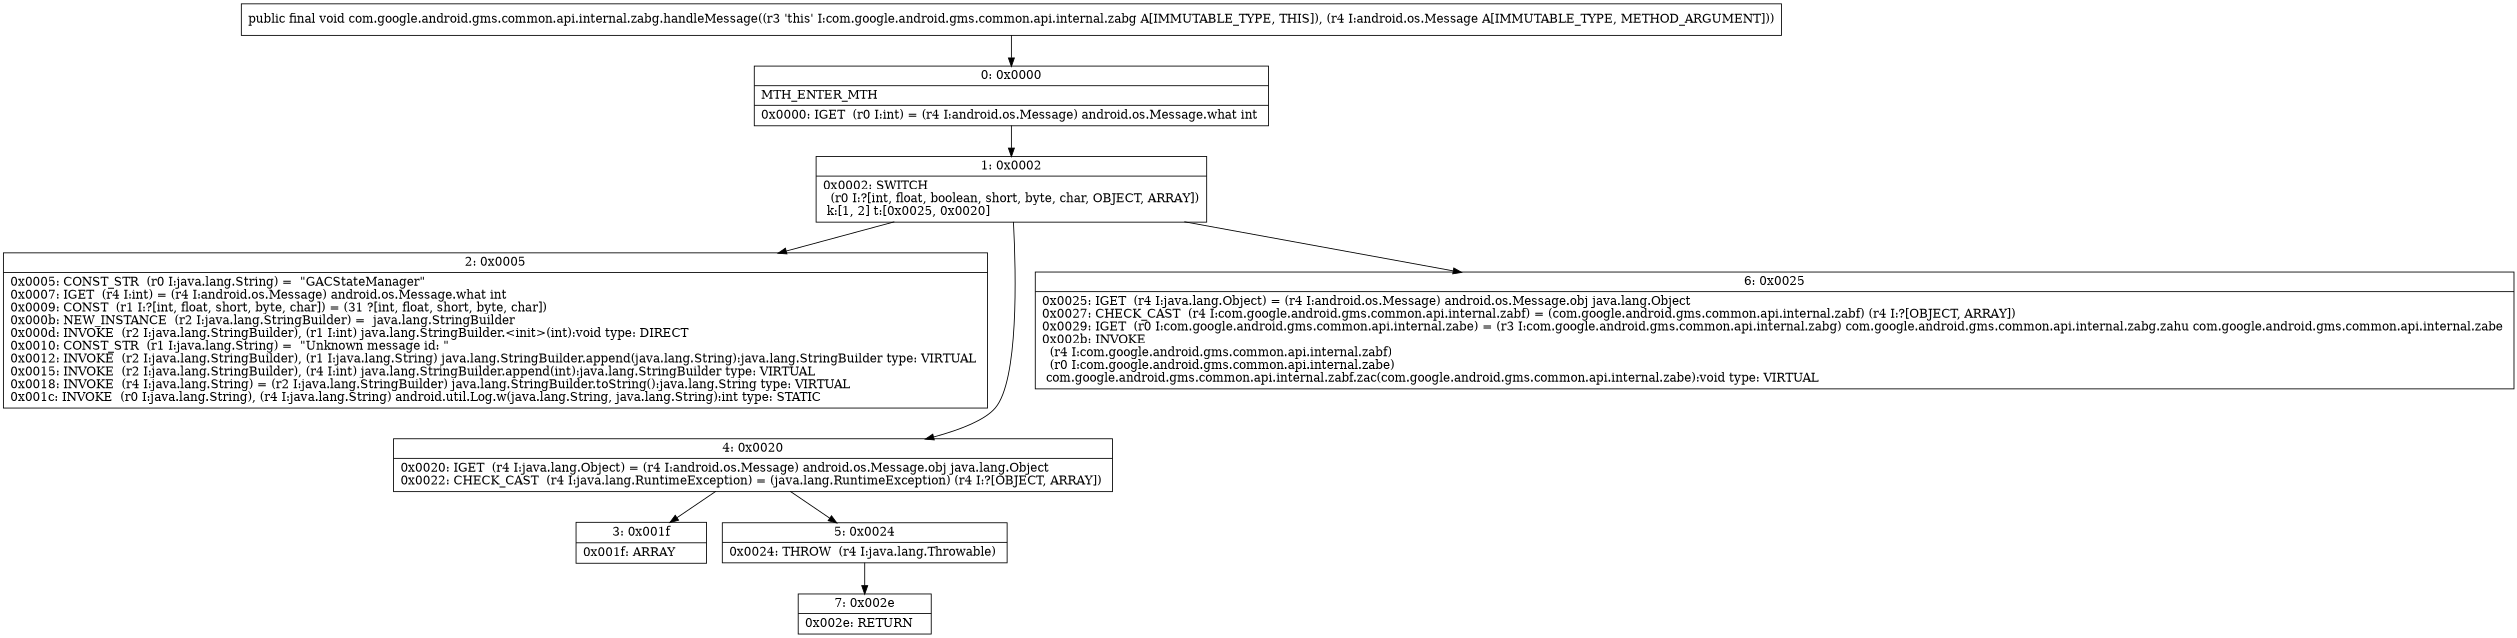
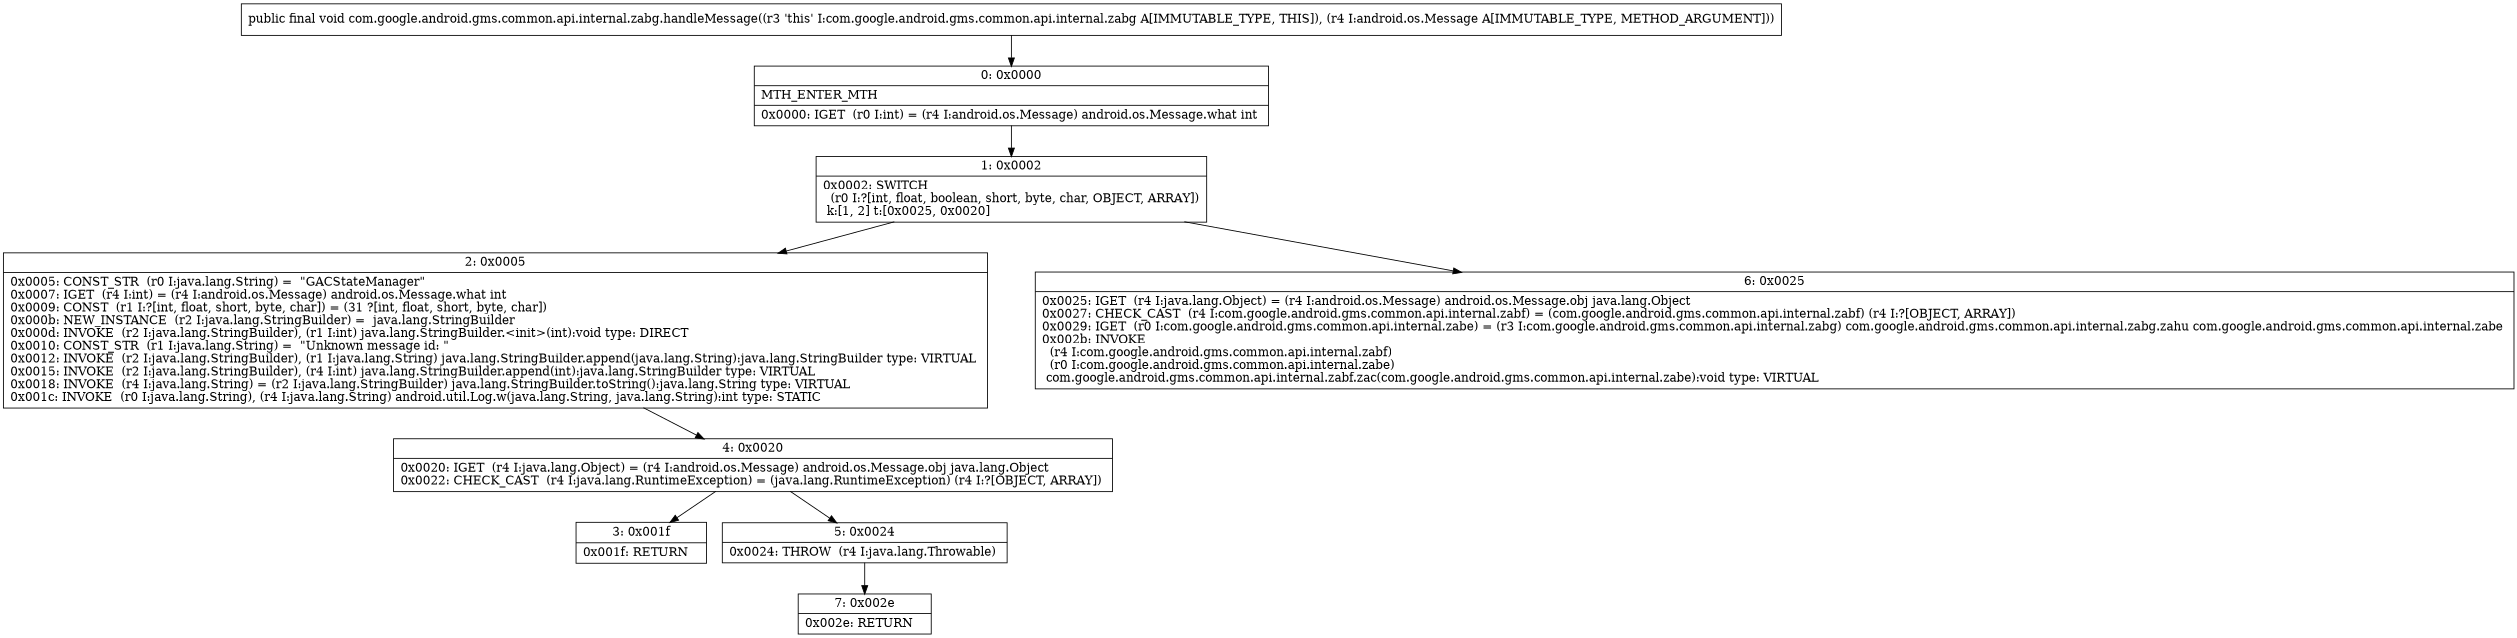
edge "1: 0x0002" -> "4: 0x0020": now "2: 0x0005" -> "4: 0x0020"
node "3: 0x001f": text "0x001f: ARRAY" -> "0x001f: RETURN"
